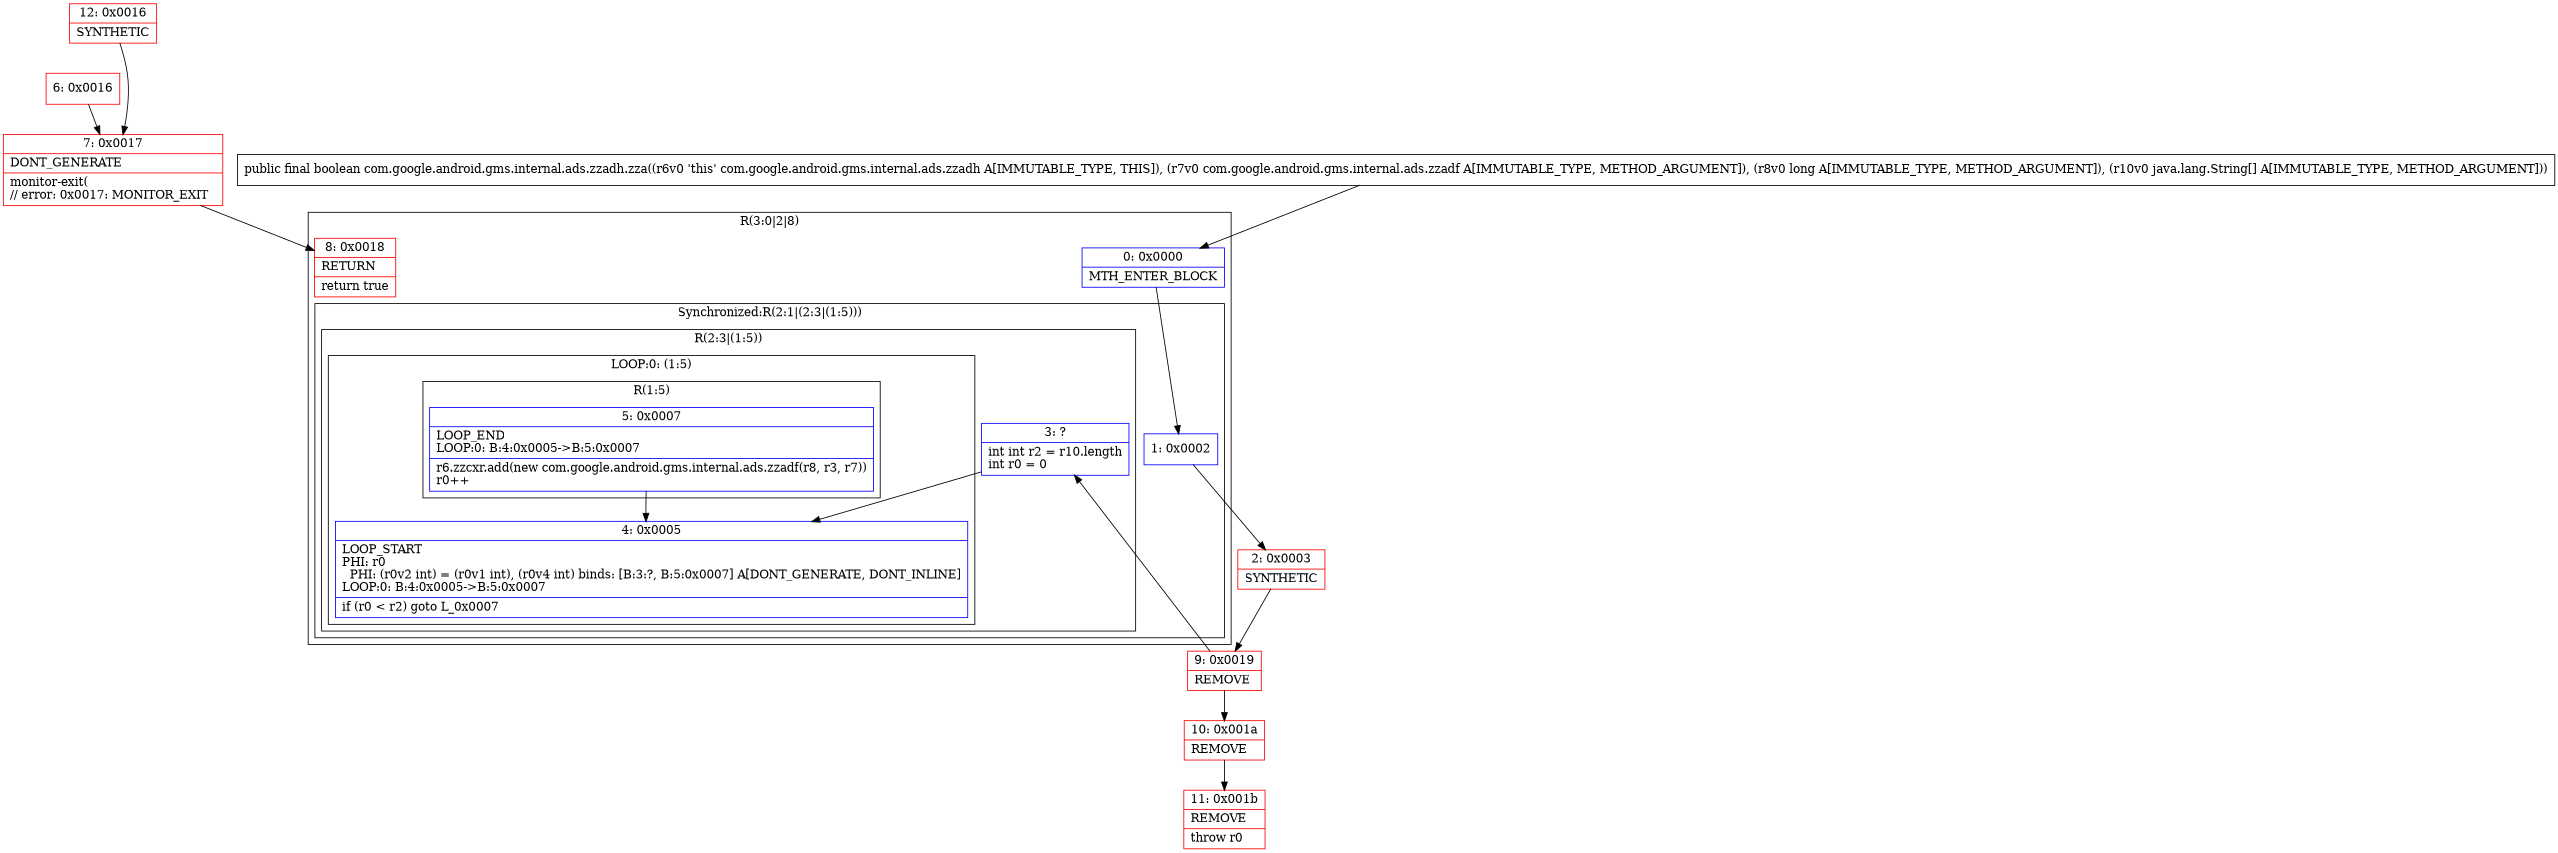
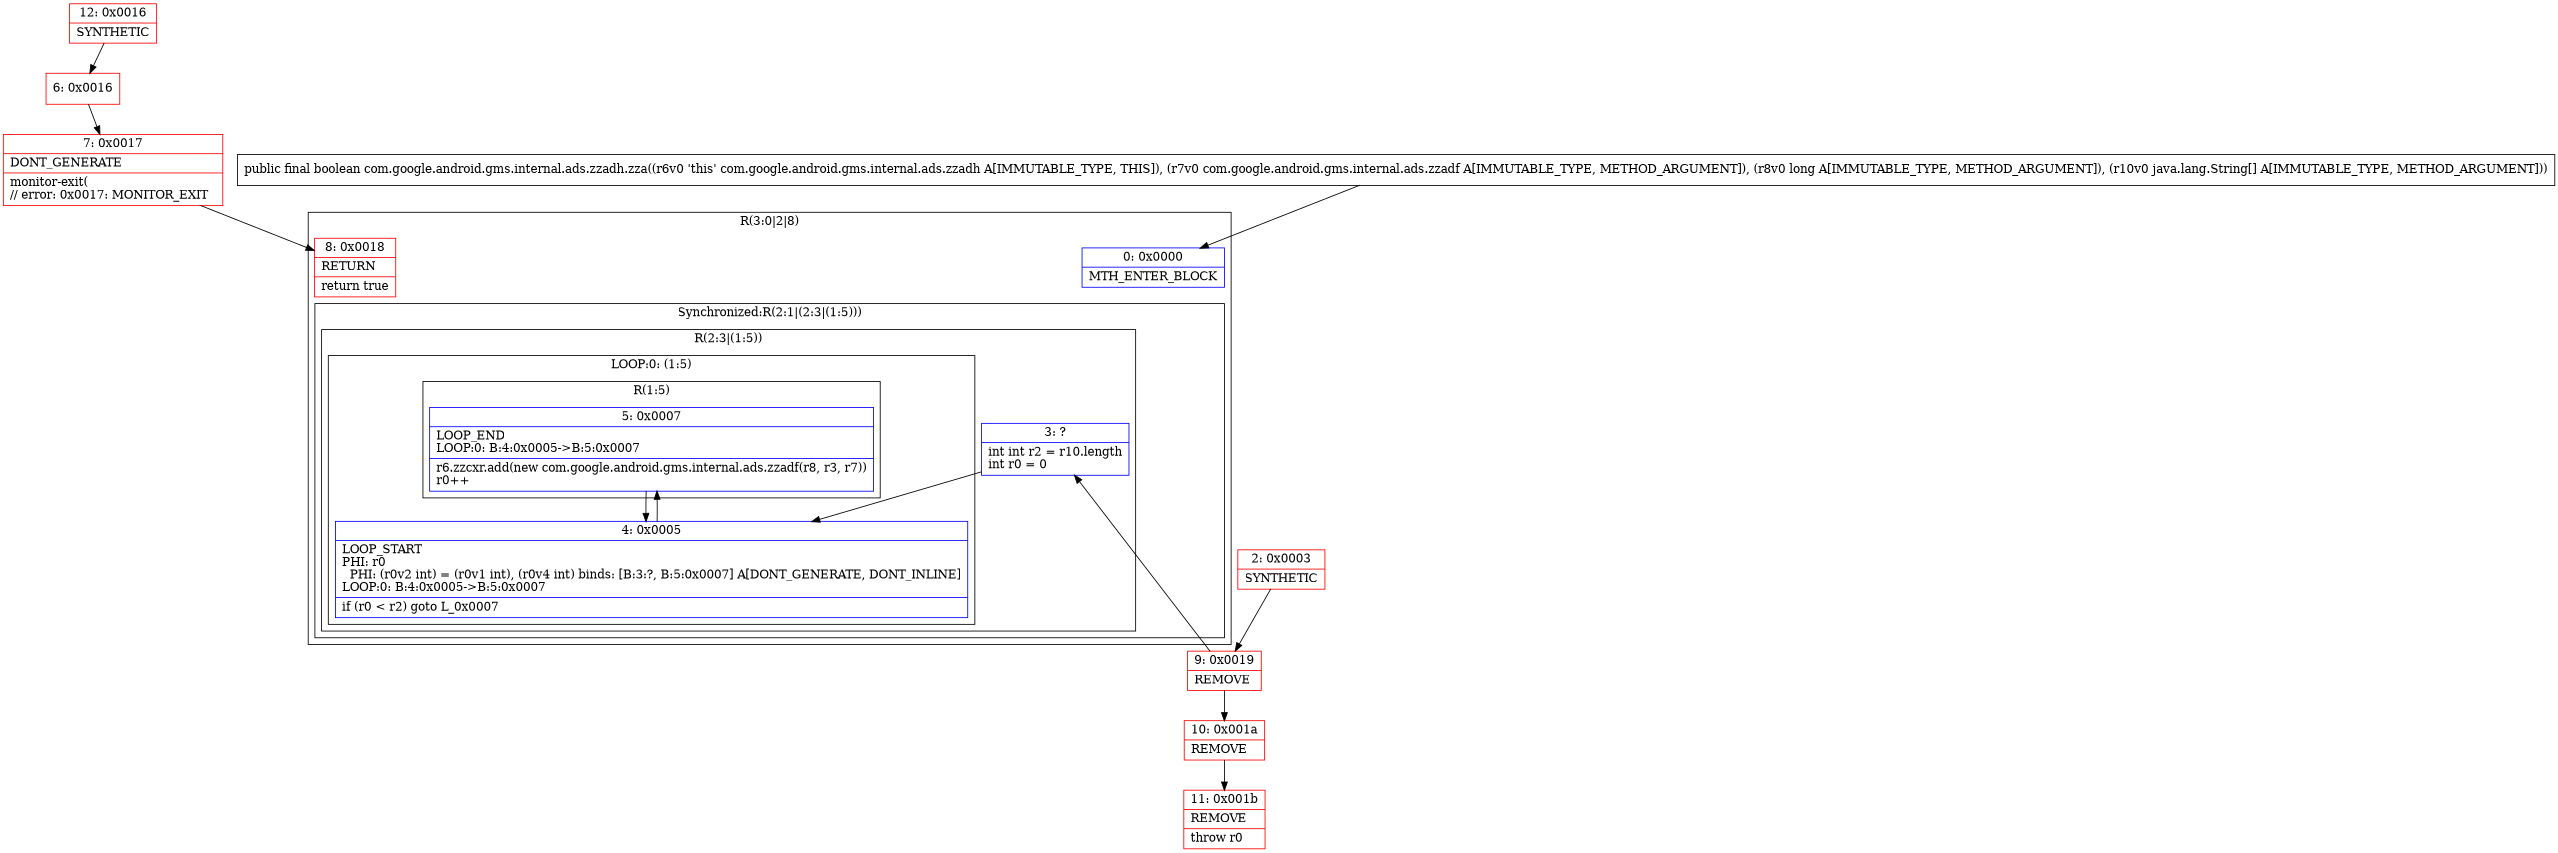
edge "12: 0x0016" -> "7: 0x0017": now "12: 0x0016" -> "6: 0x0016"
node "1: 0x0002": removed
edge "4: 0x0005" -> "5: 0x0007": added
